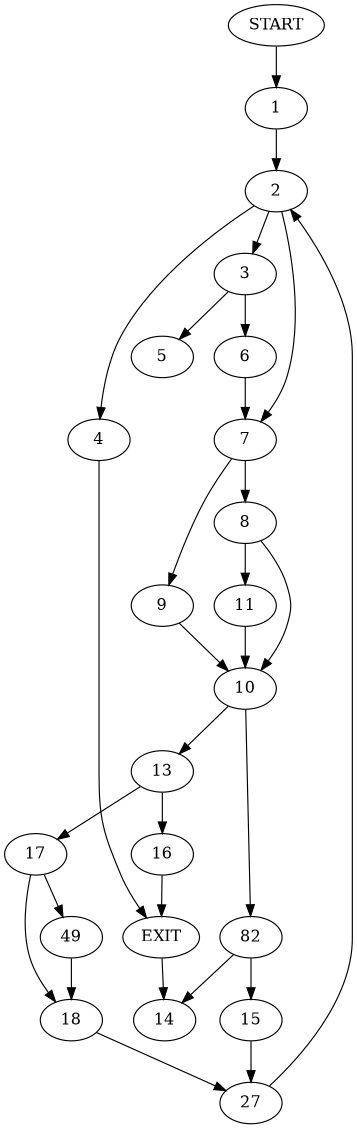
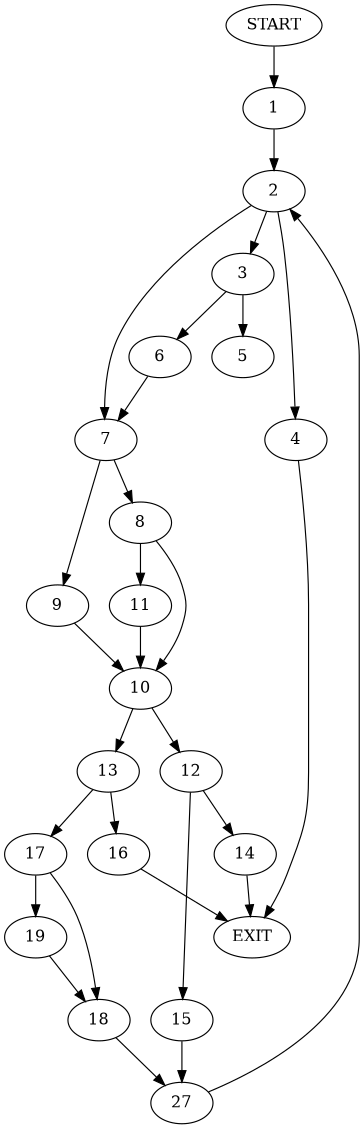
node "49": label "49" -> "19"
node "82": label "82" -> "12"
edge "EXIT" -> "14": reversed
